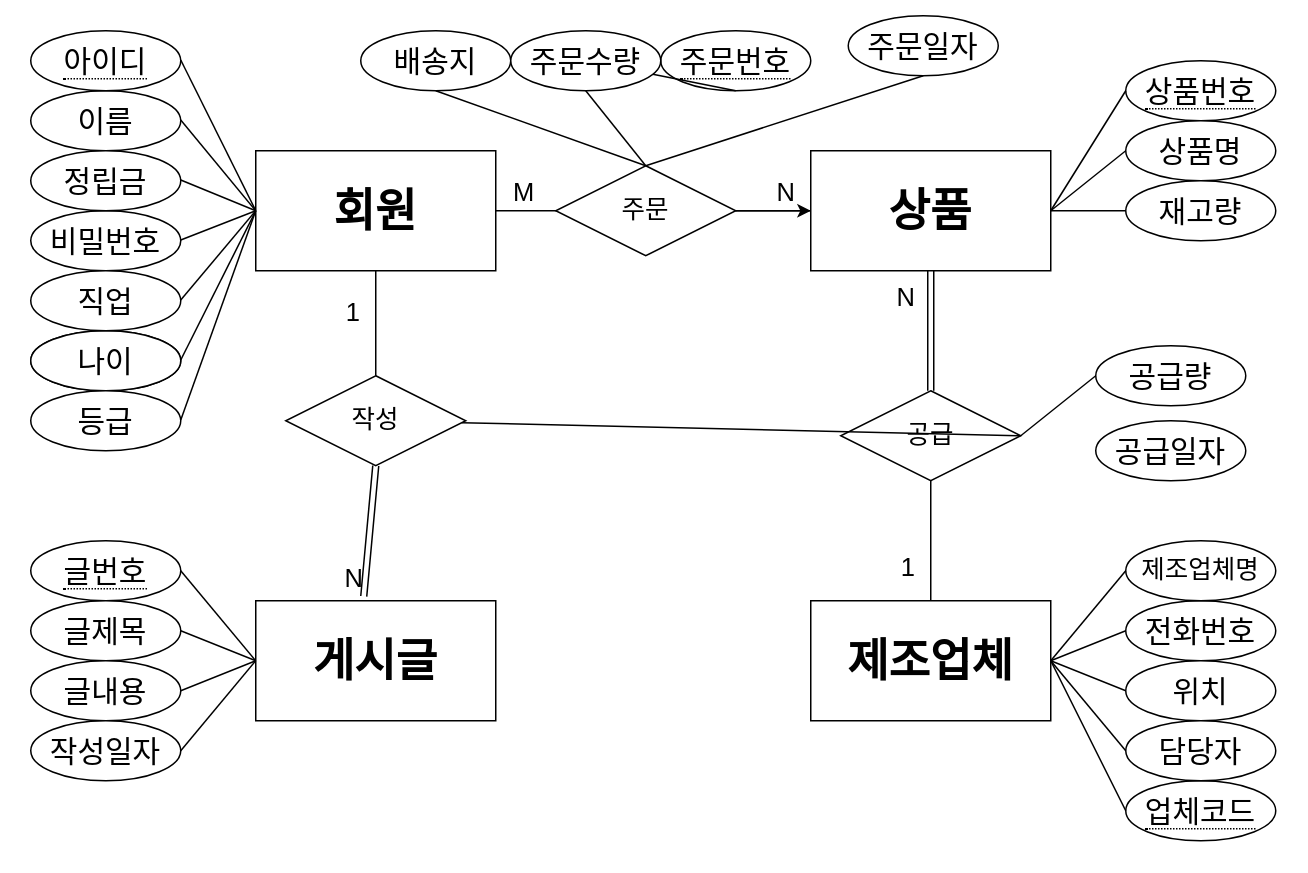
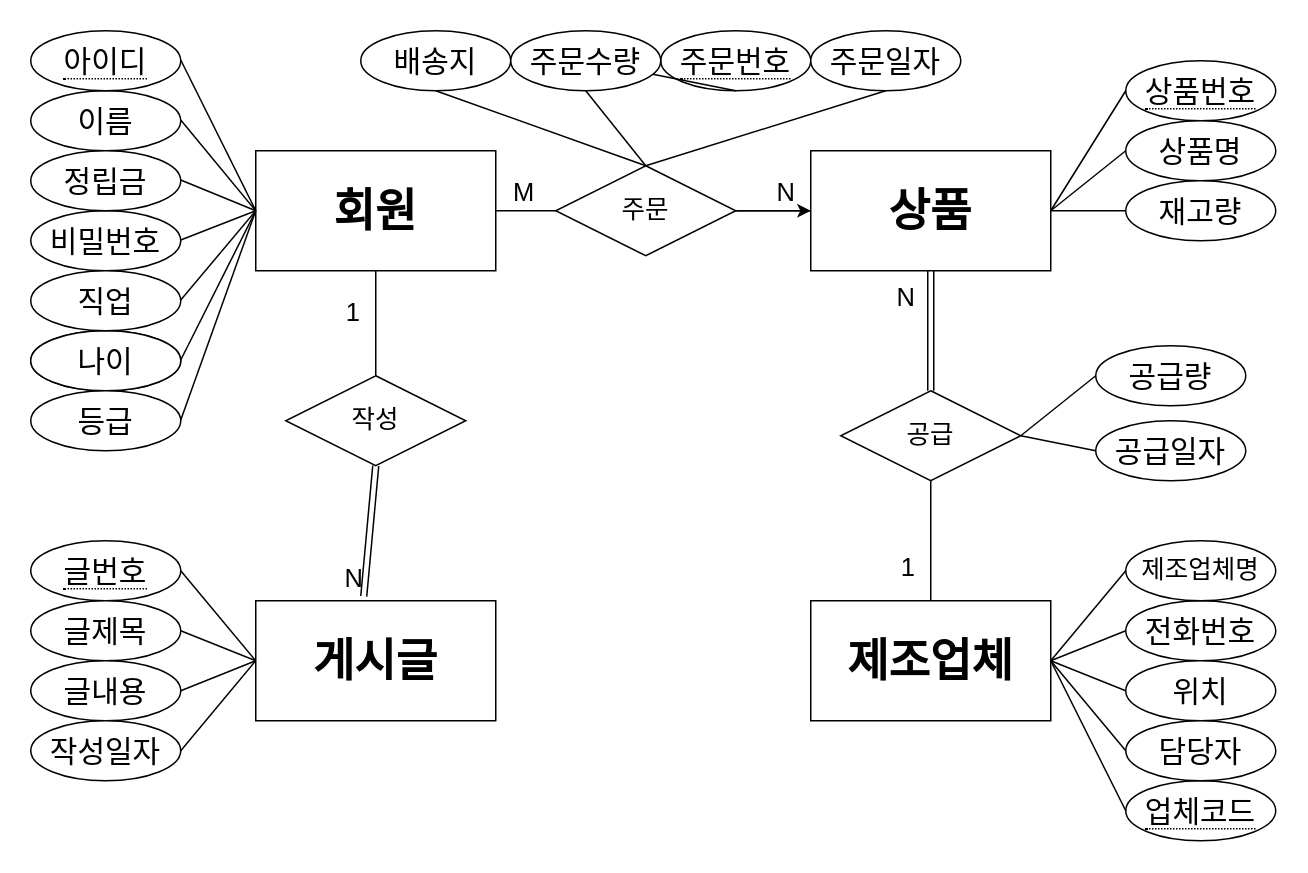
node "주문일자": moved (923, 46) -> (886, 61)
edge "작성" -- "공급": now "공급일자" -- "공급"
